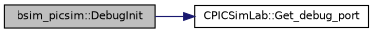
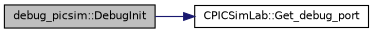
node "bsim_picsim::DebugInit": label "bsim_picsim::DebugInit" -> "debug_picsim::DebugInit"
